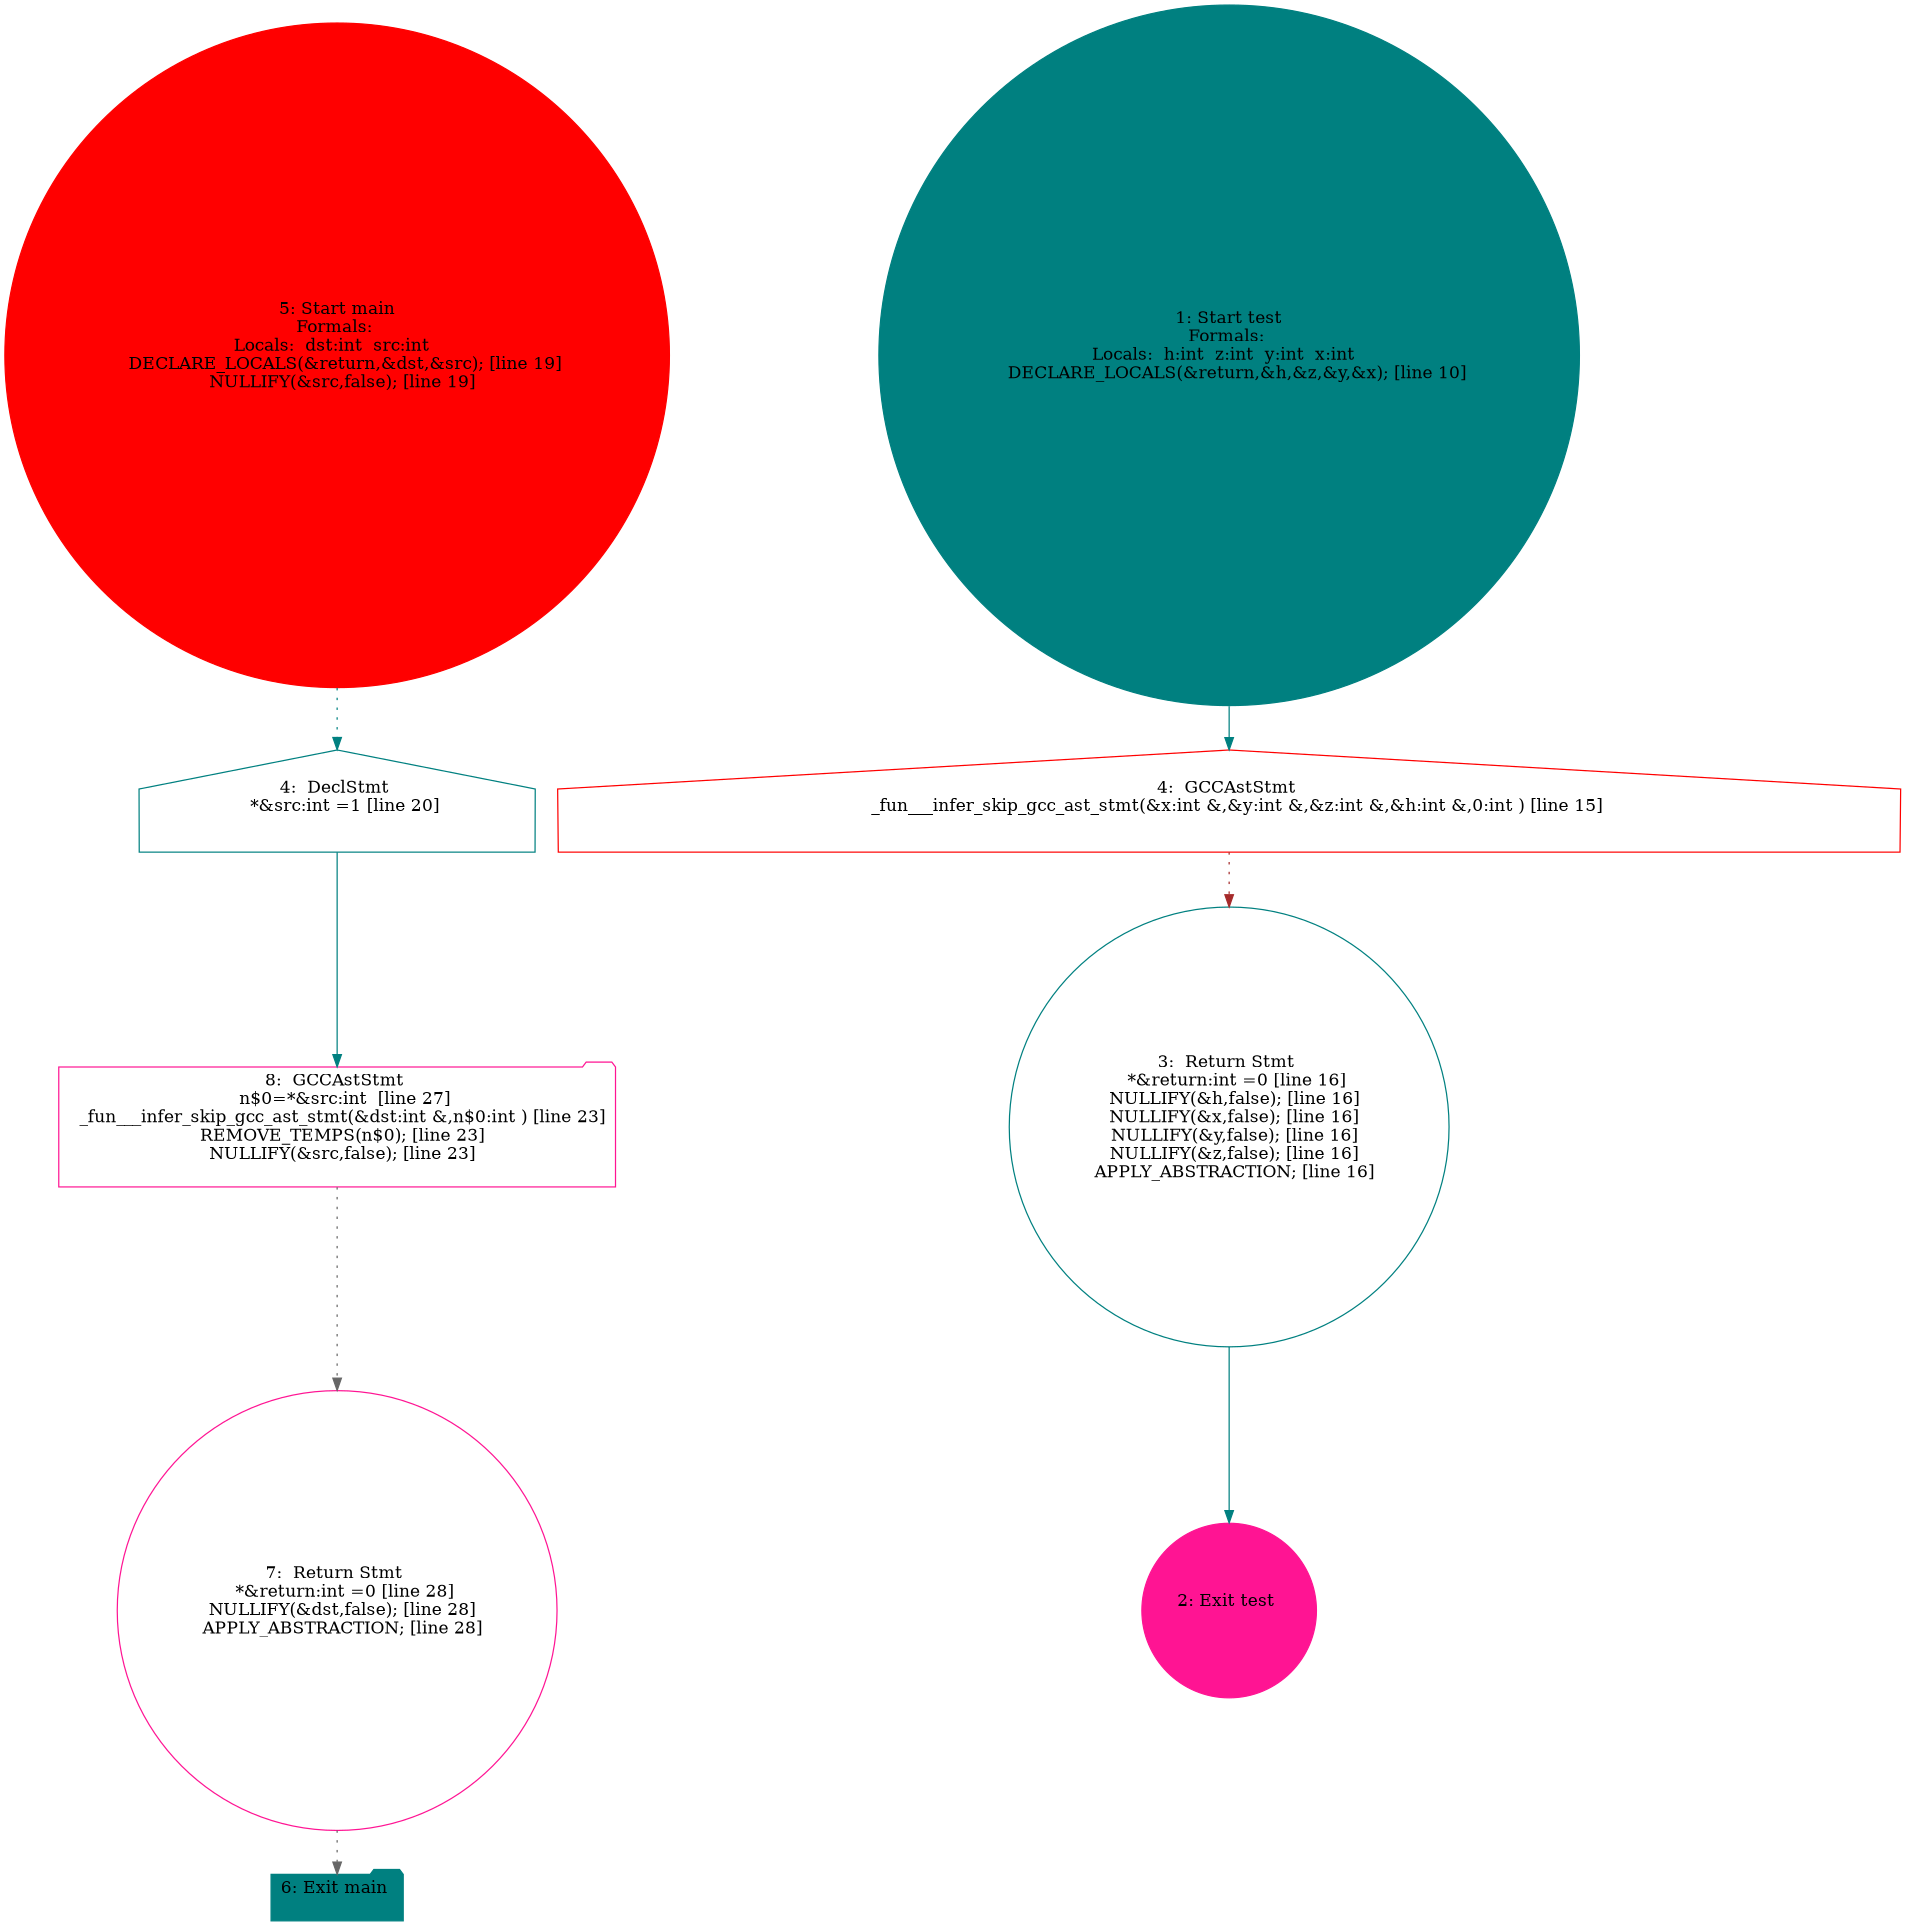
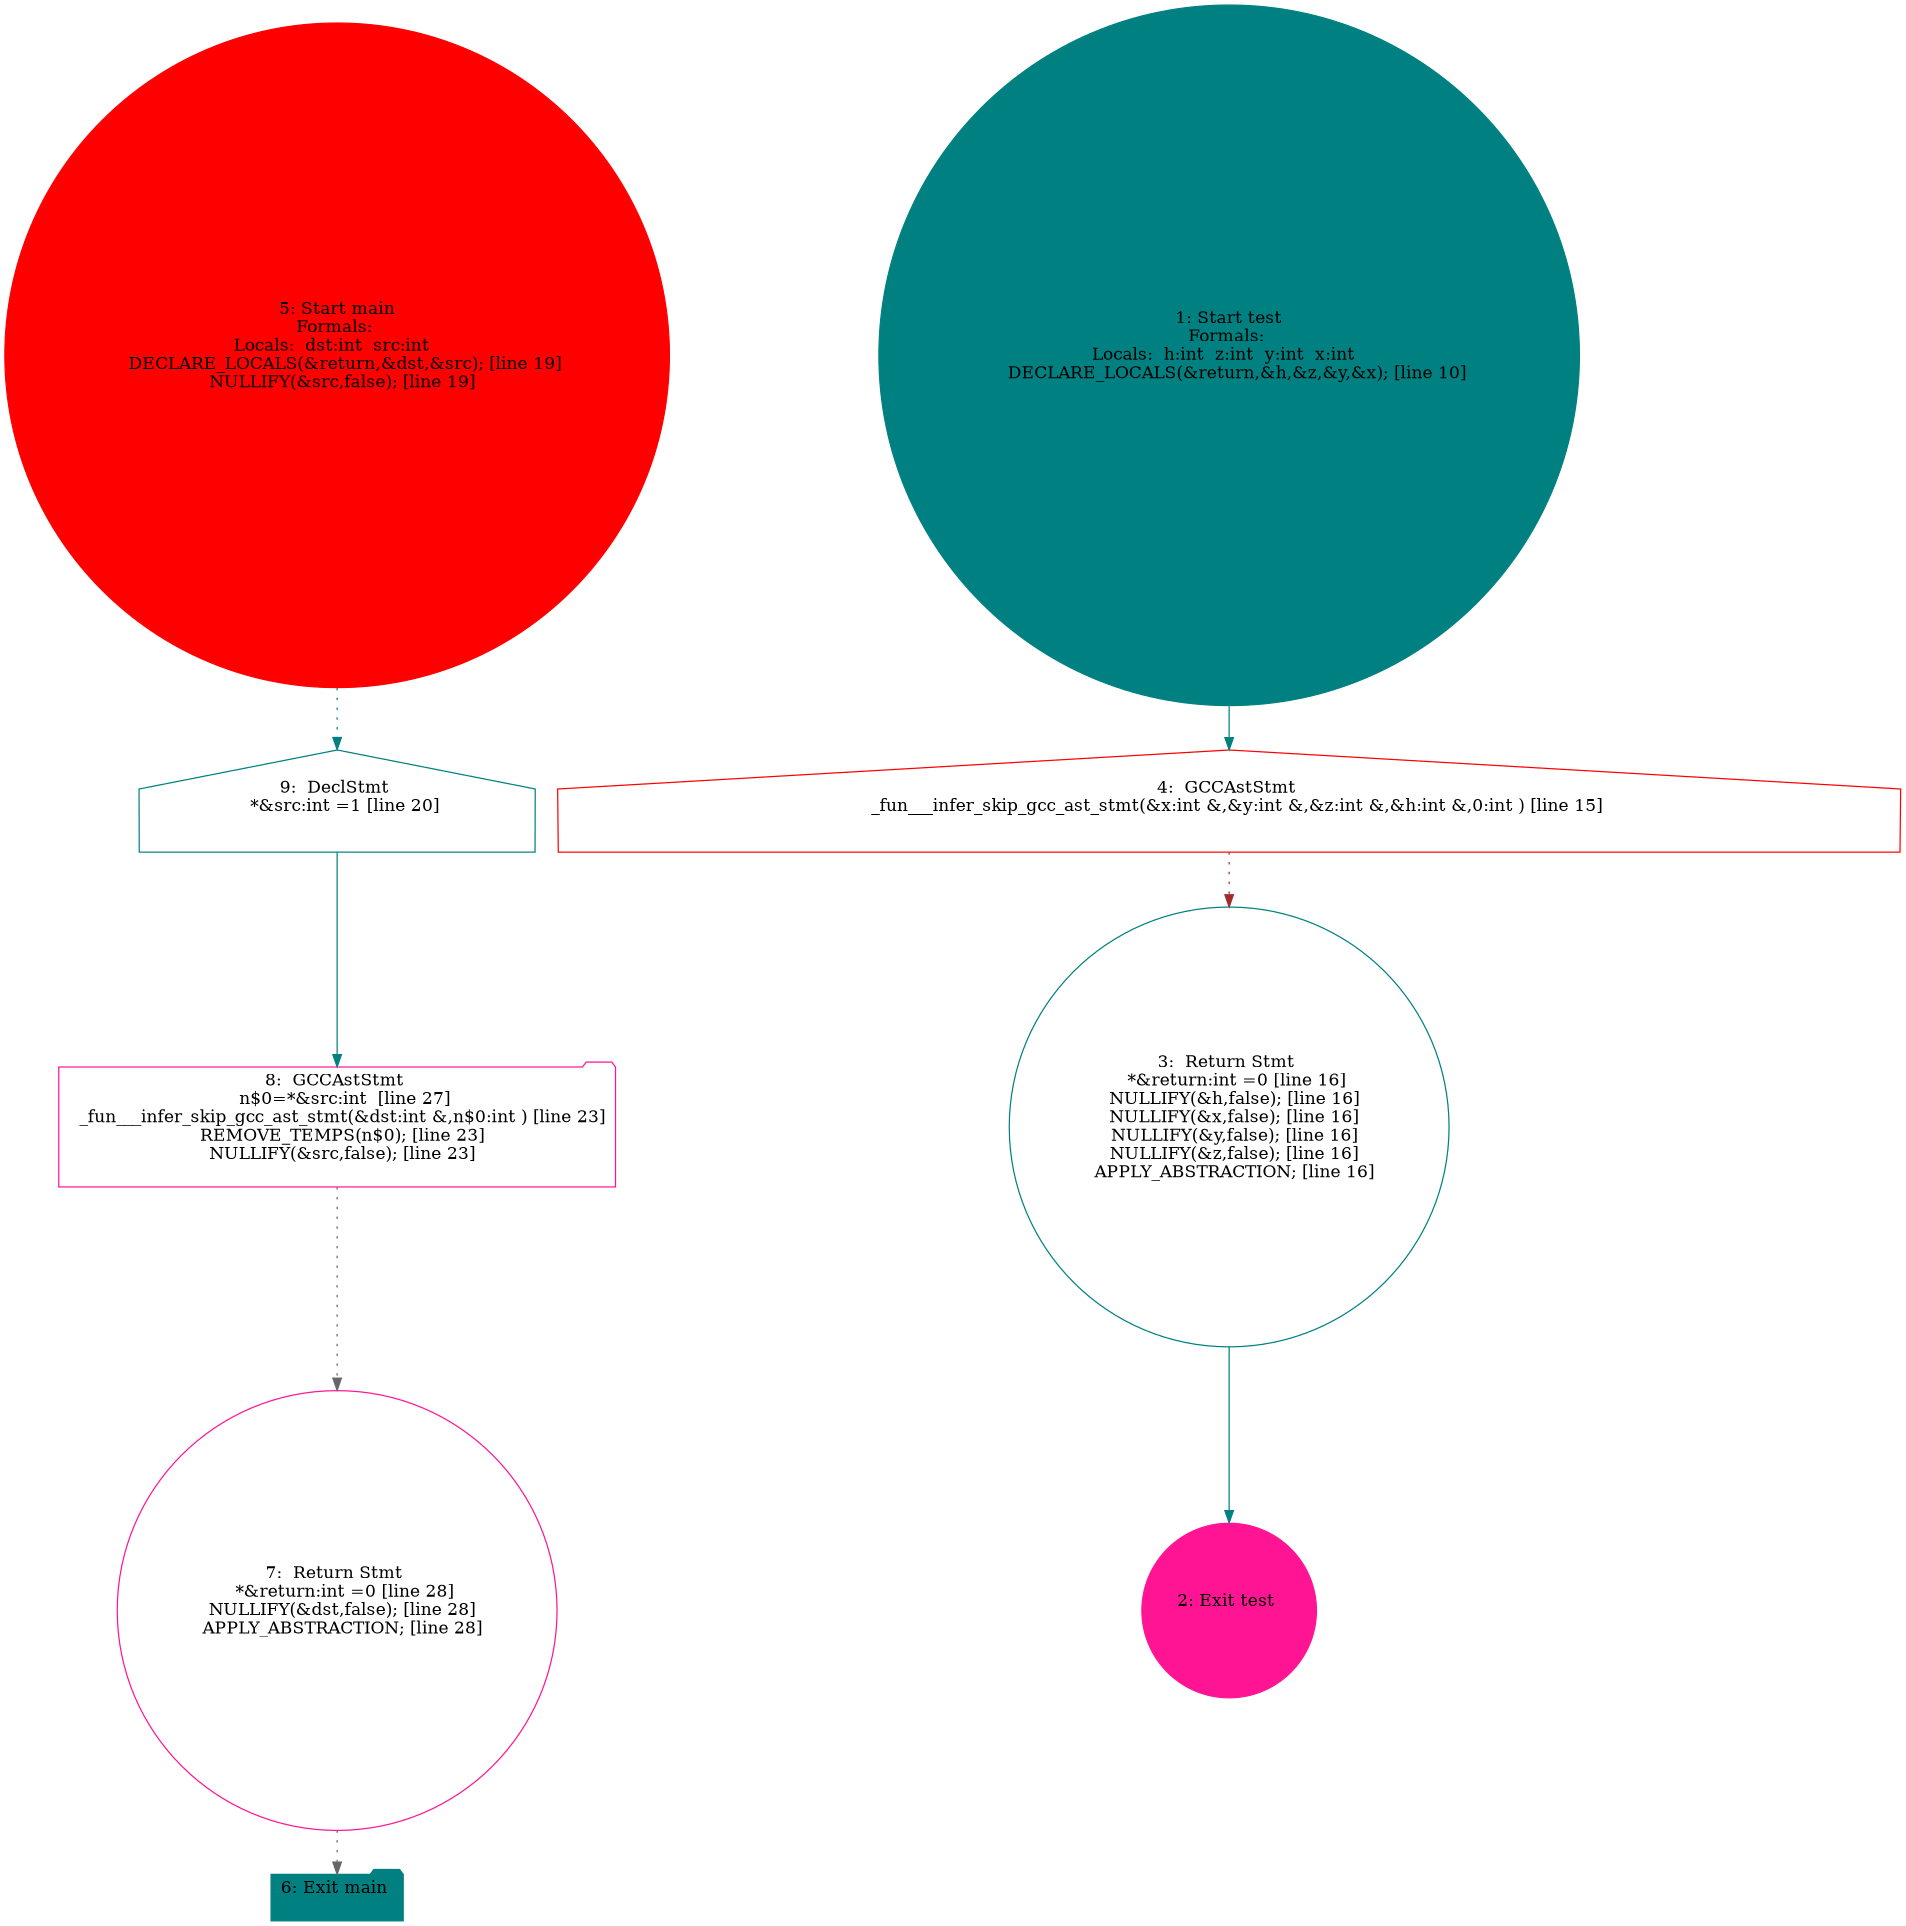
node "4:  DeclStmt *&src:int =1 [line 20]": label "4:  DeclStmt *&src:int =1 [line 20]" -> "9:  DeclStmt *&src:int =1 [line 20]"
